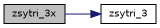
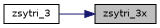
edge "zsytri_3x" -> "zsytri_3": reversed
